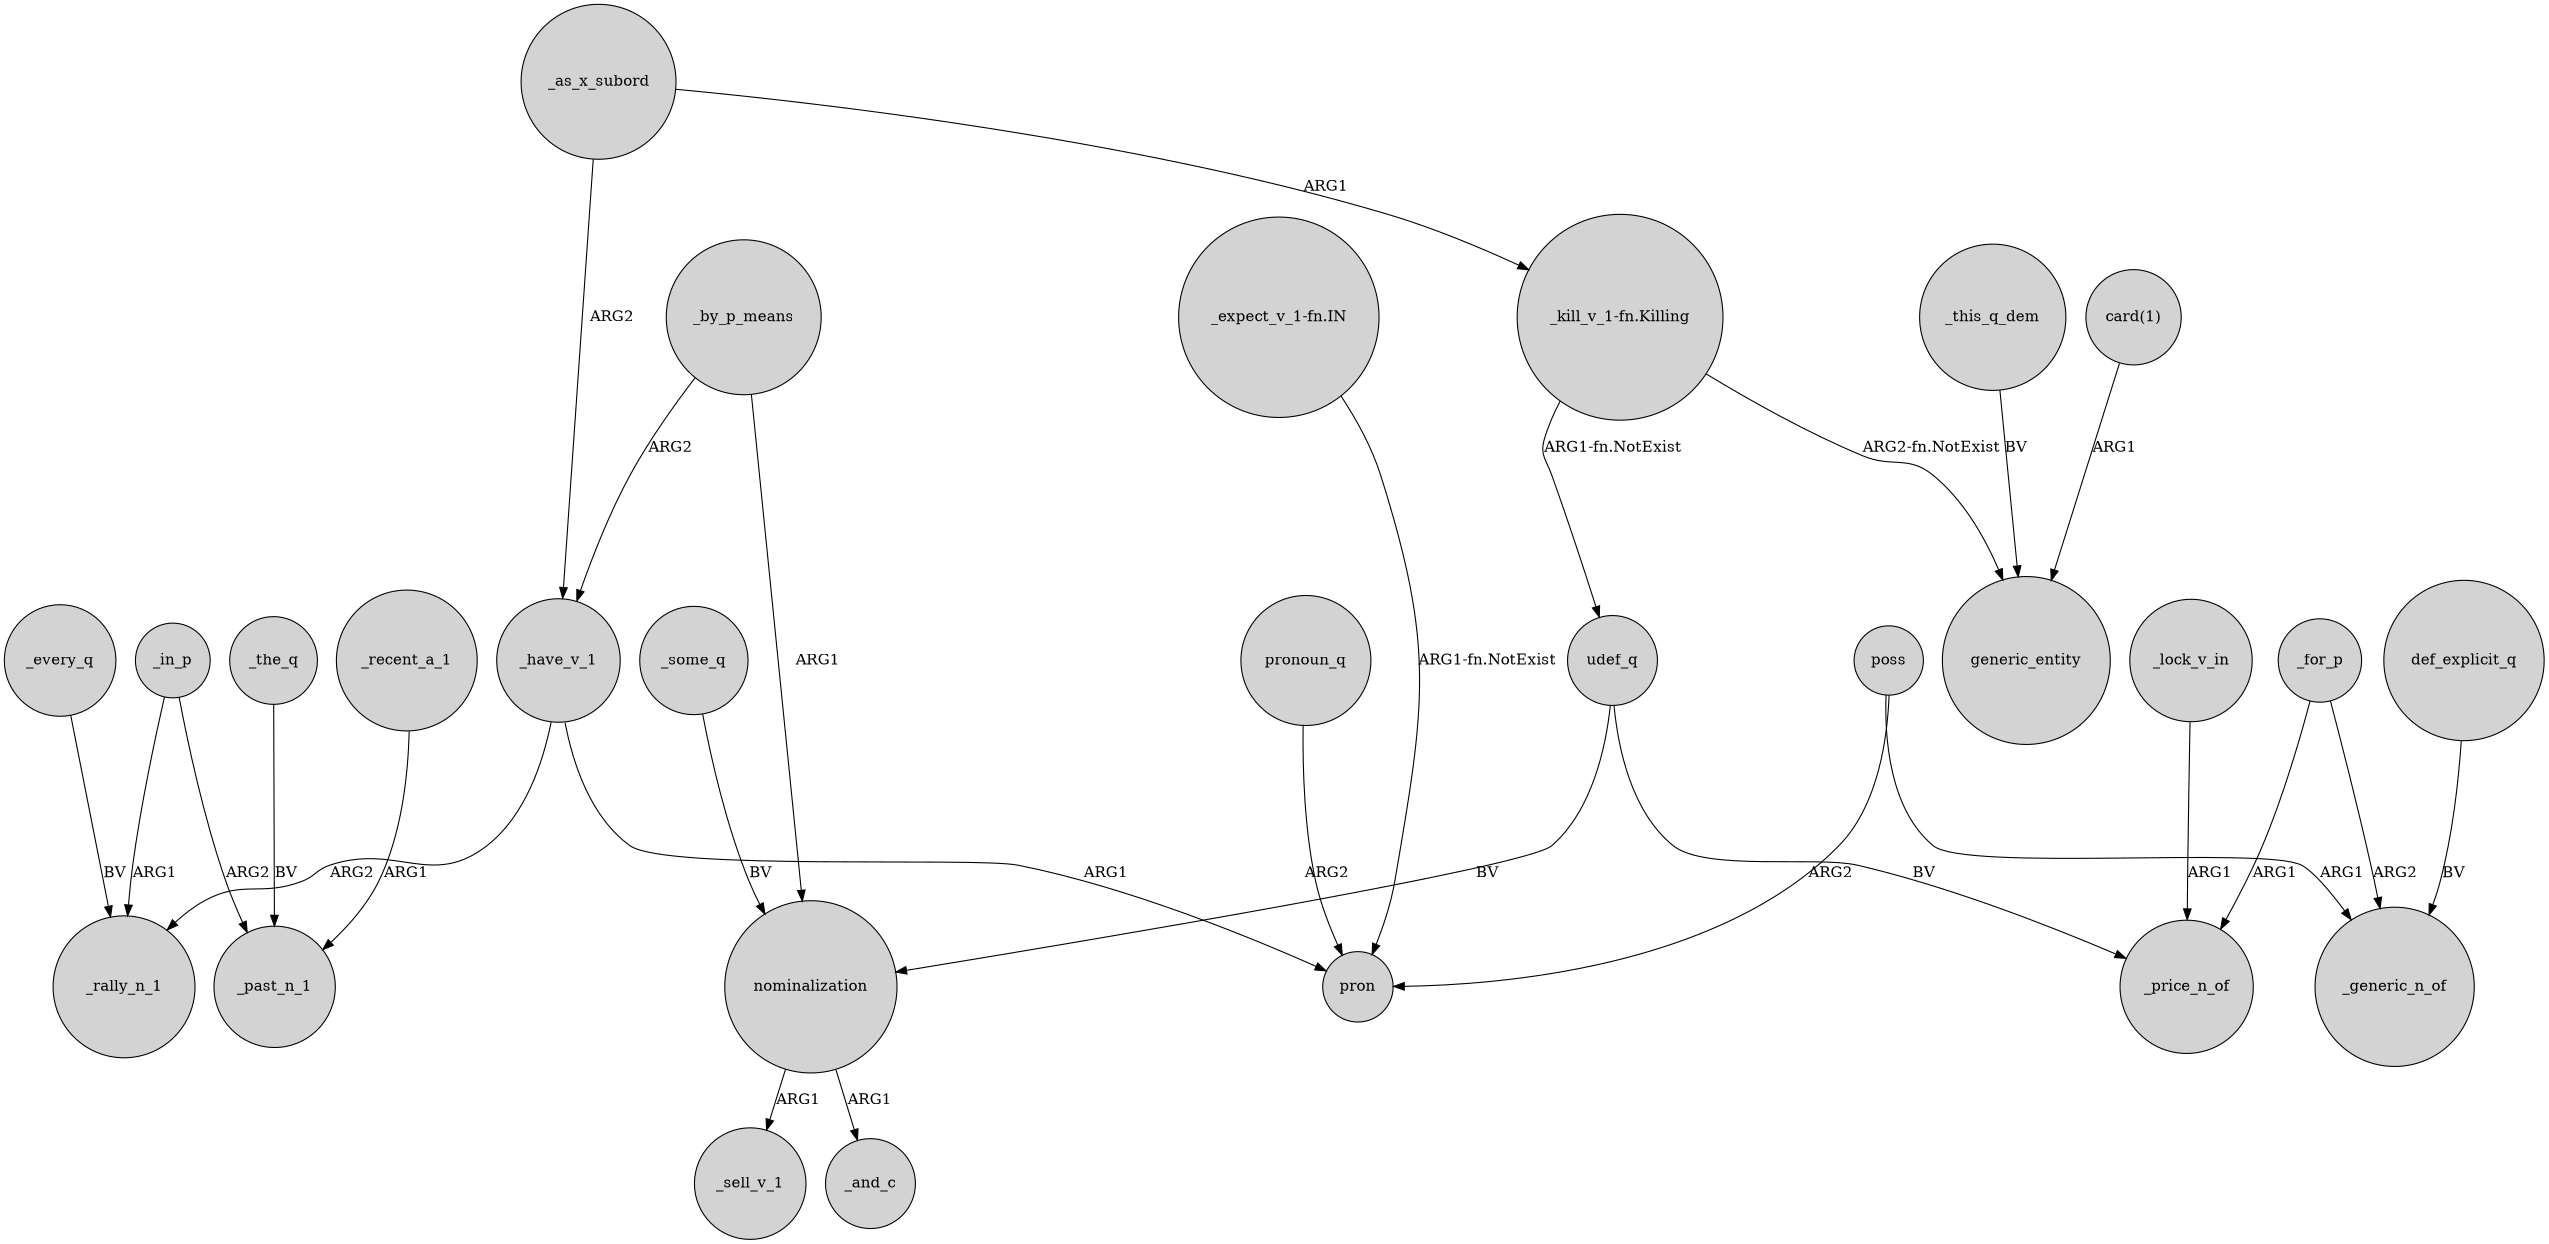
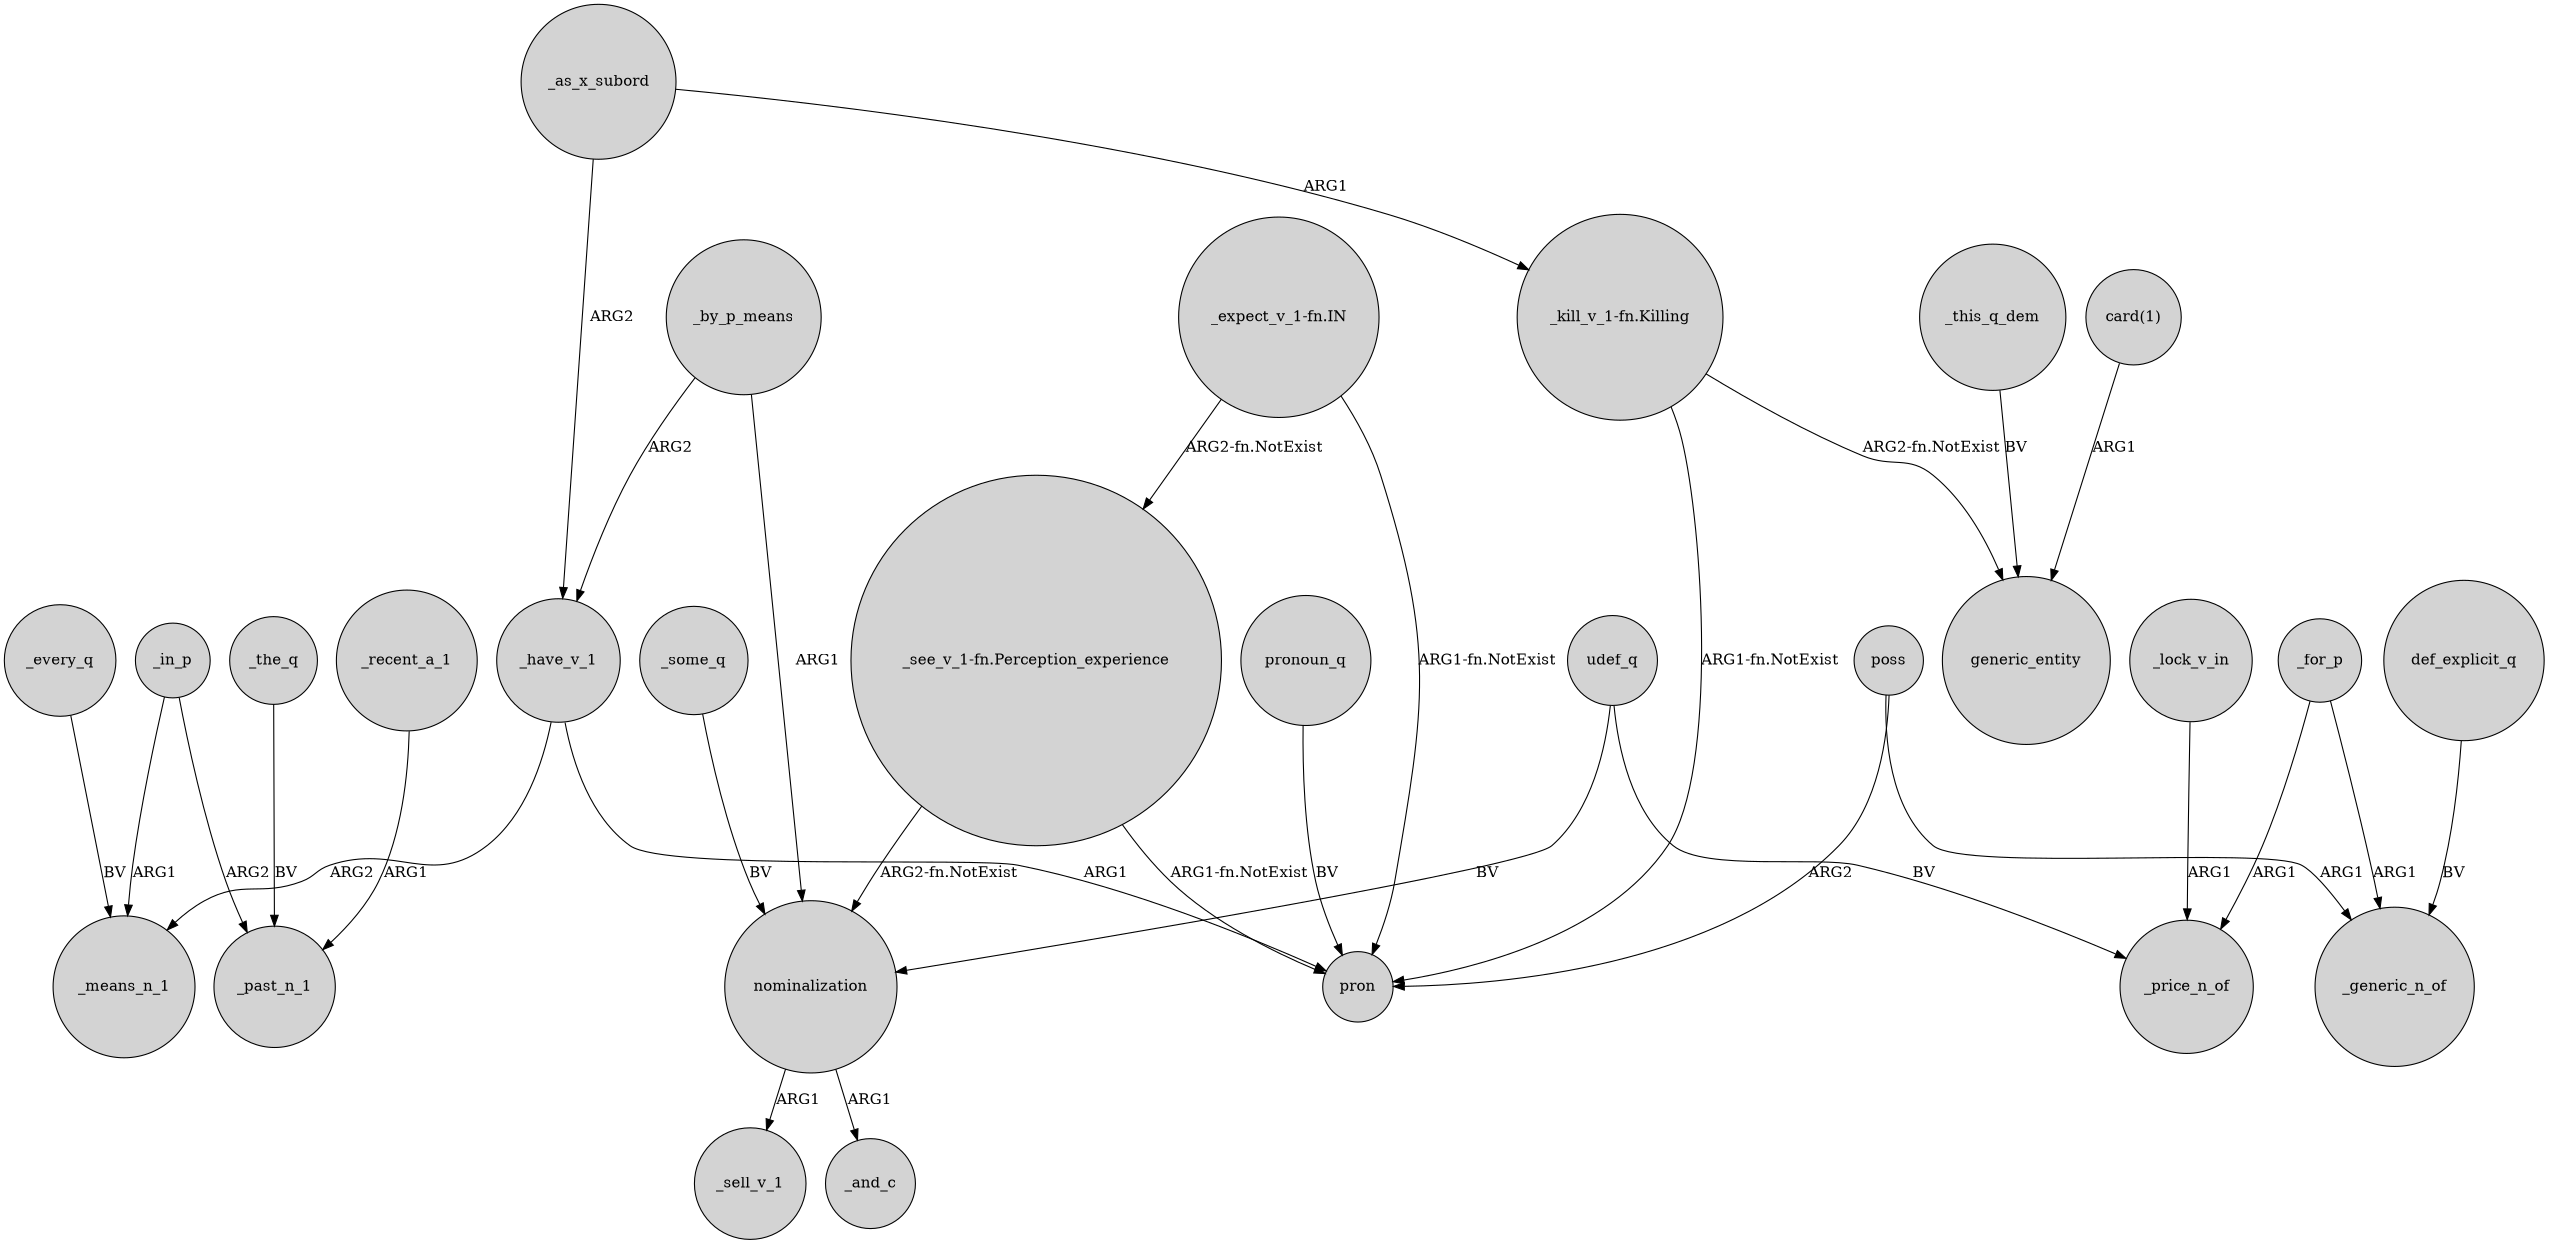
edge "_kill_v_1-fn.Killing" -> "udef_q": now "_kill_v_1-fn.Killing" -> "pron"
node "_see_v_1-fn.Perception_experience": added
edge "pronoun_q" -> "pron": label "ARG2" -> "BV"
edge "_for_p" -> "_generic_n_of": label "ARG2" -> "ARG1"
node "_rally_n_1": label "_rally_n_1" -> "_means_n_1"
